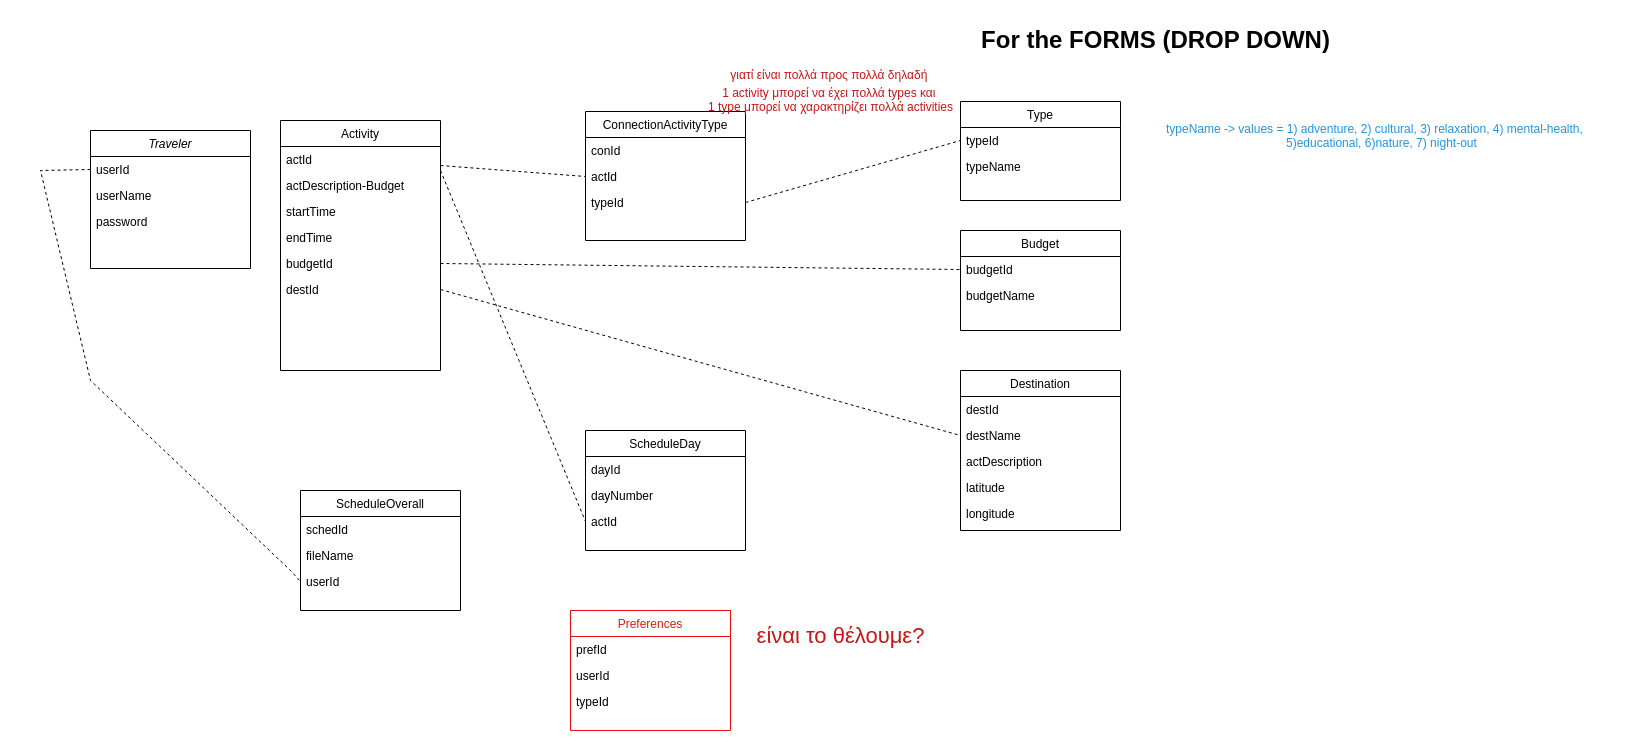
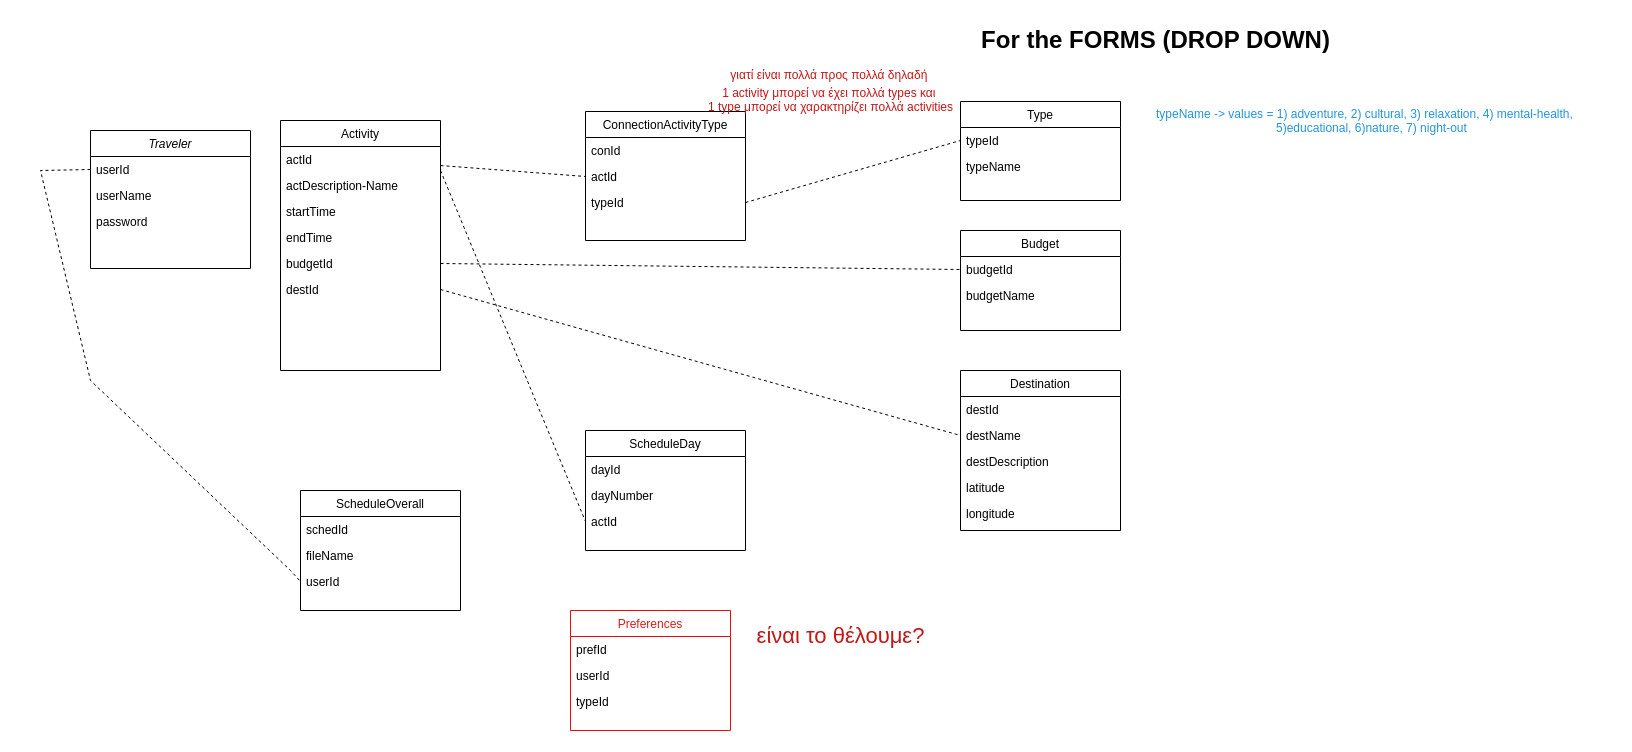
node "typeName -> values = 1) adventure, 2) cultural, 3) relaxation, 4) mental-health, 5)educational, 6)nature, 7) night-out": moved (1391, 161) -> (1381, 146)
node "actDescription-Budget": label "actDescription-Budget" -> "actDescription-Name"
node "actDescription": label "actDescription" -> "destDescription"
